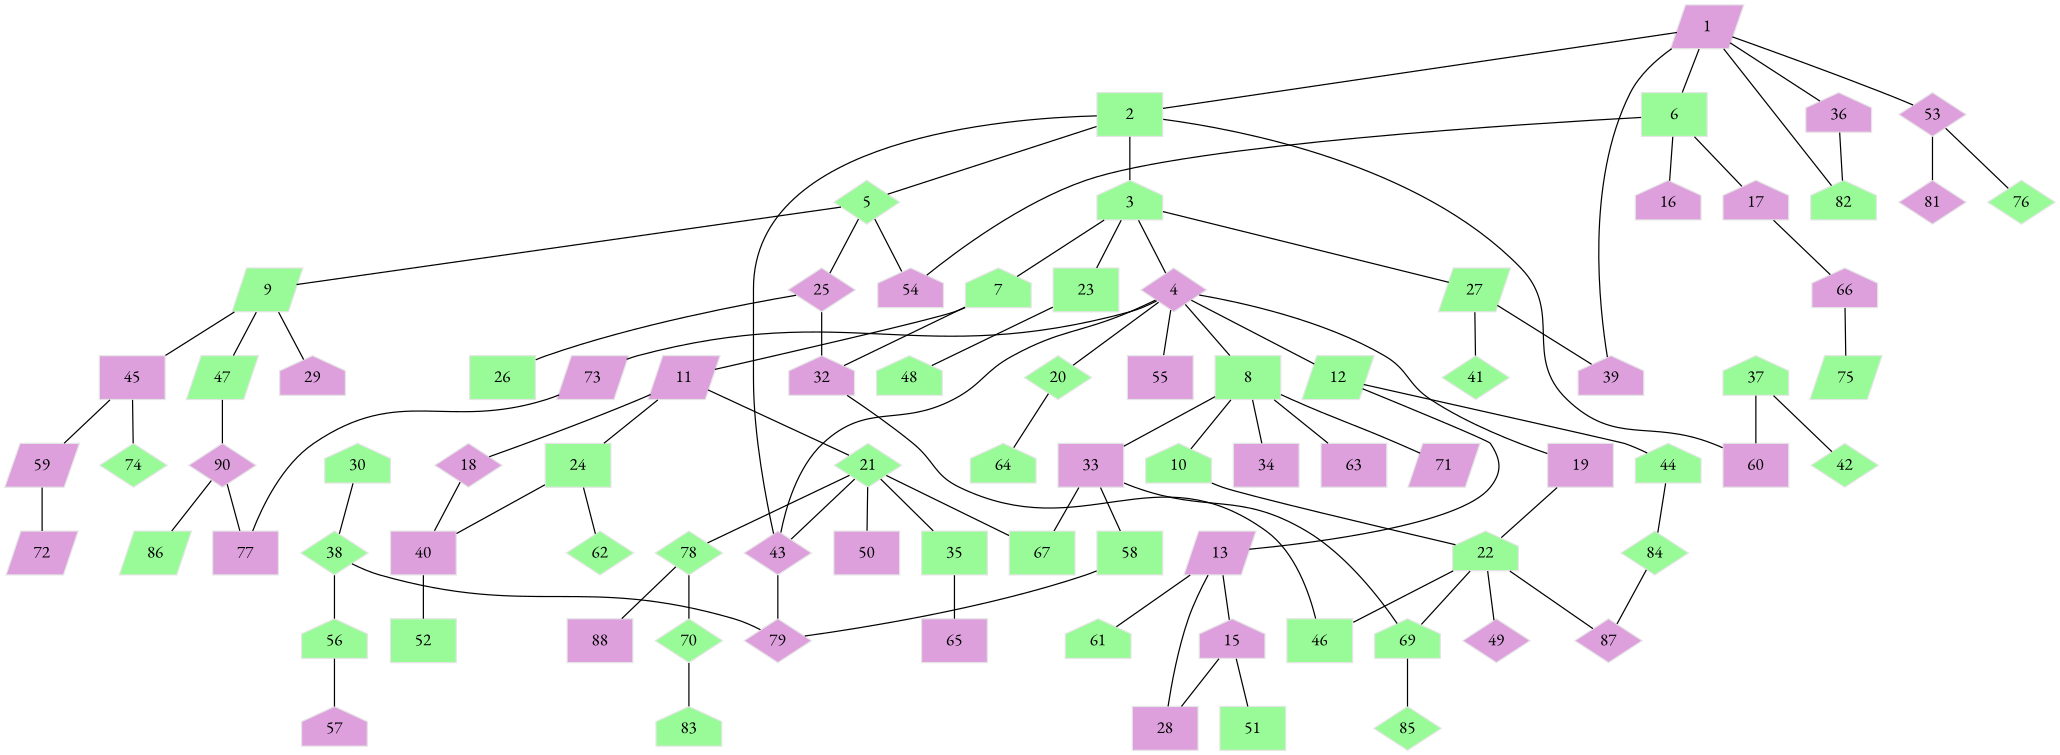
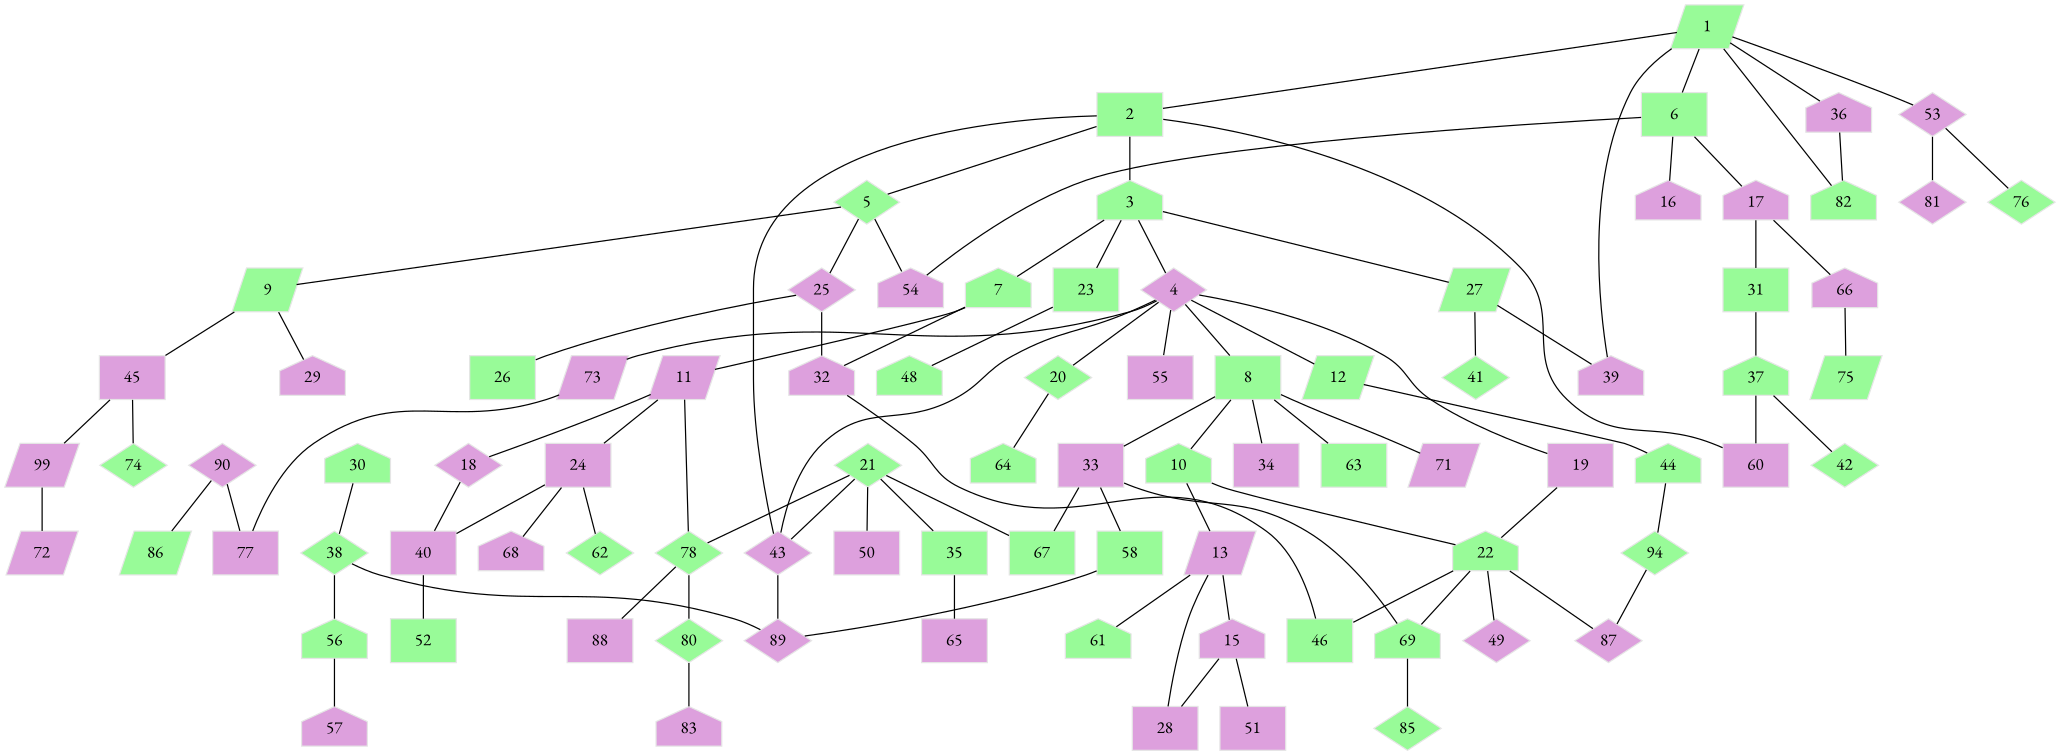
node "1": fillcolor plum -> palegreen
node "31": added
node "47": removed
edge "11" -- "21": now "11" -- "78"
node "59": label "59" -> "99"
node "24": fillcolor palegreen -> plum
node "63": fillcolor plum -> palegreen
edge "12" -- "13": now "10" -- "13"
node "68": added
node "84": label "84" -> "94"
node "70": label "70" -> "80"
node "79": label "79" -> "89"
node "83": fillcolor palegreen -> plum
node "51": fillcolor palegreen -> plum
